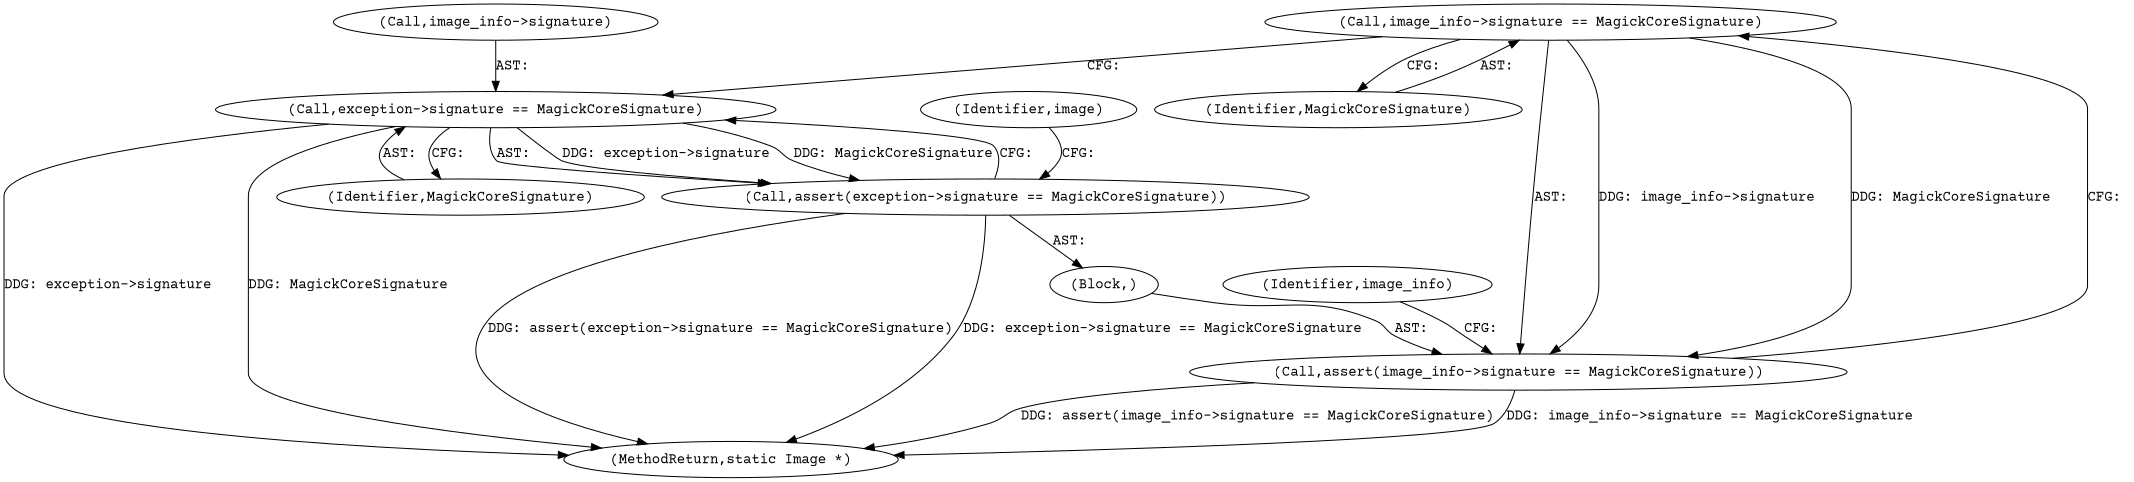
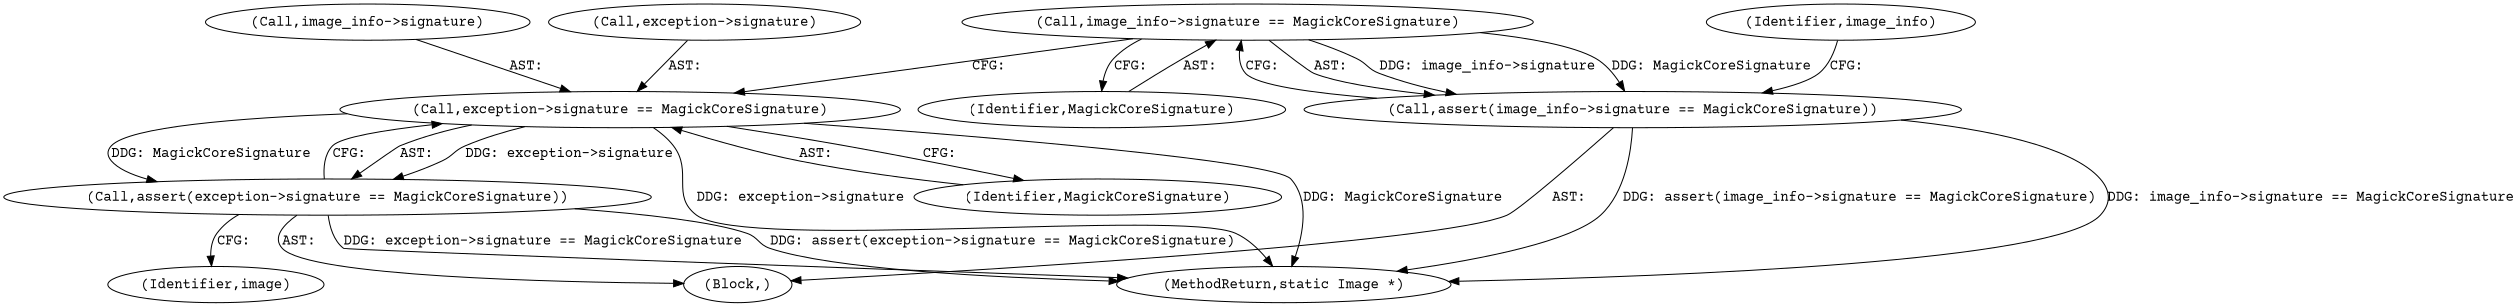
node "(Call,exception->signature)": added
edge "(Identifier,image)" -> "(Call,assert(exception->signature == MagickCoreSignature))": reversed
edge "(Block,)" -> "(Call,assert(image_info->signature == MagickCoreSignature))": reversed
